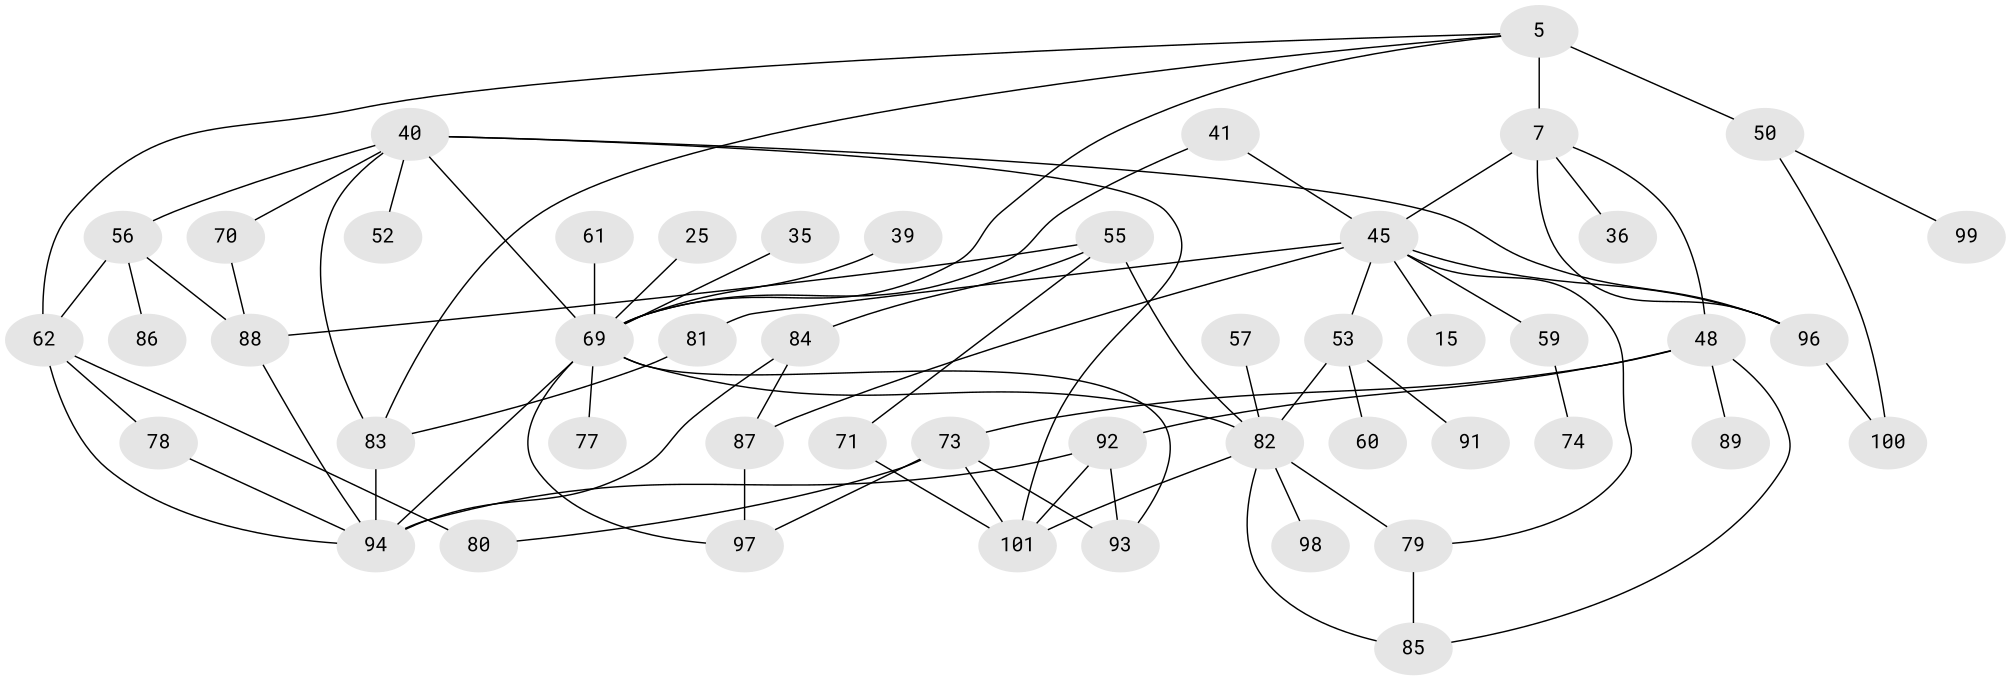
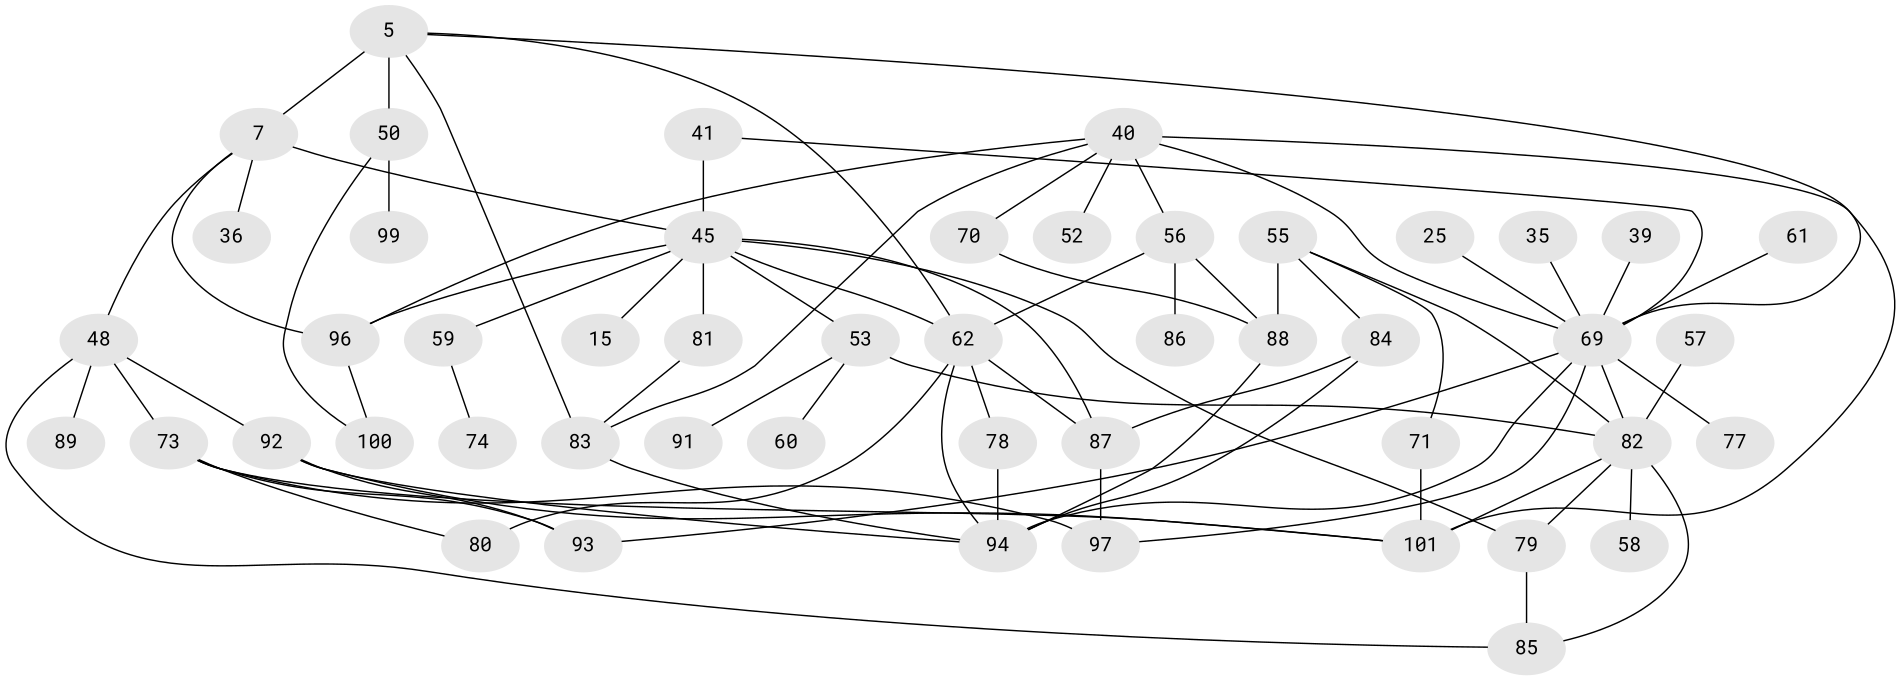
edge "45" -- "62": added
edge "62" -- "87": added
node "98": label "98" -> "58"
